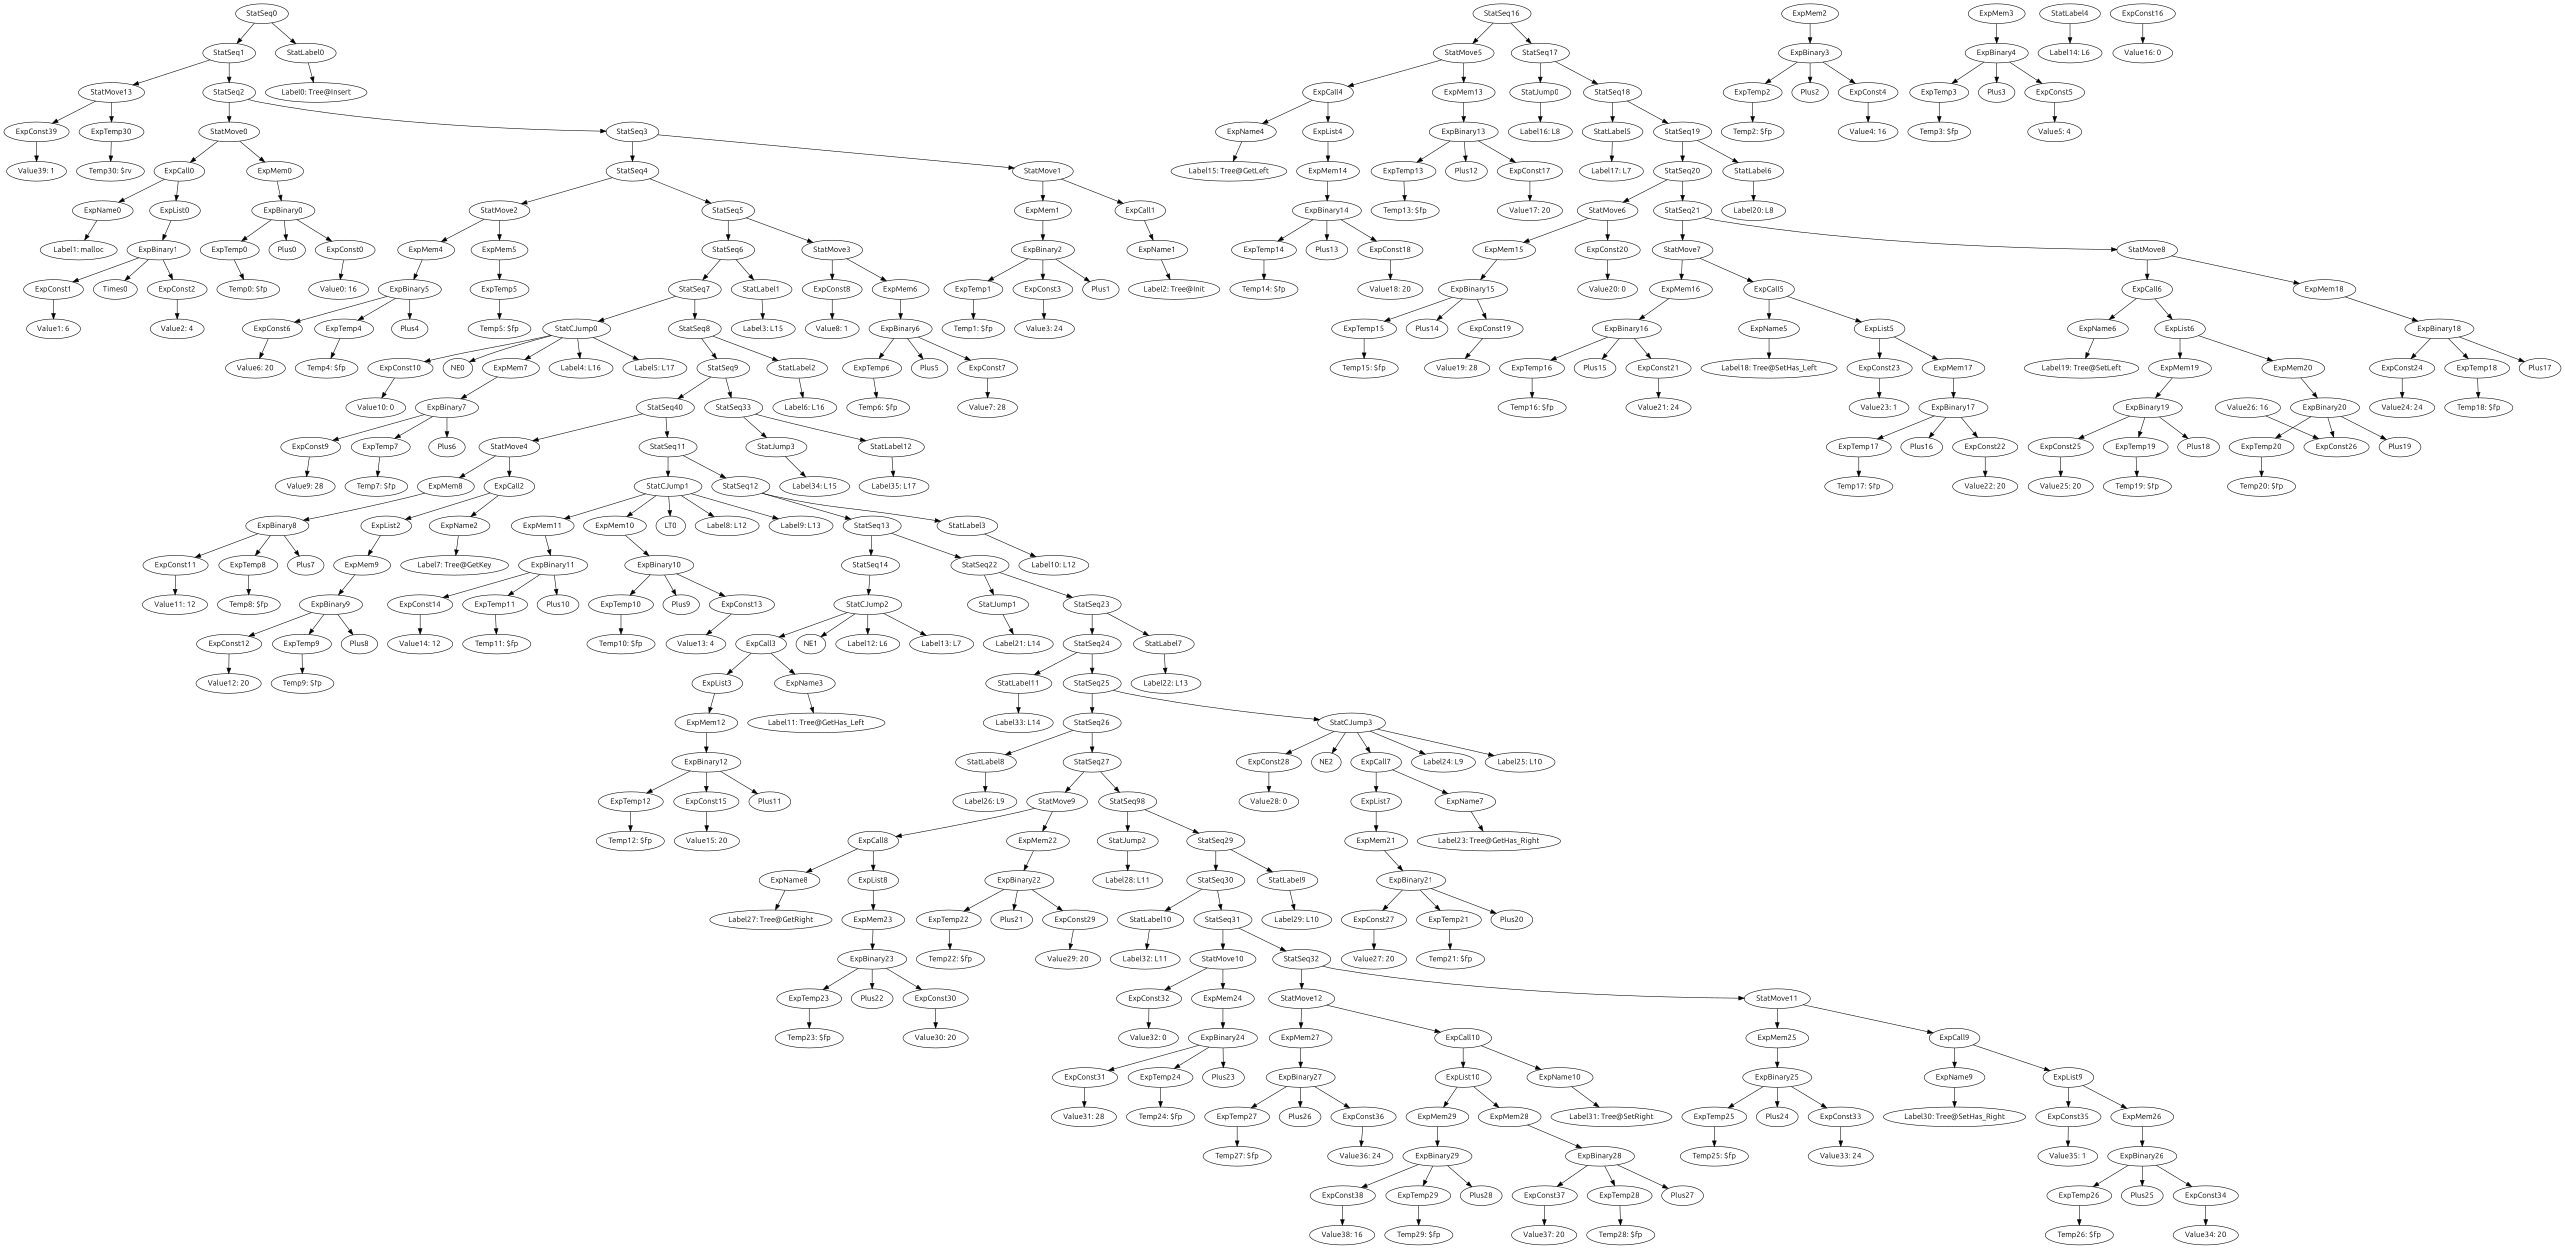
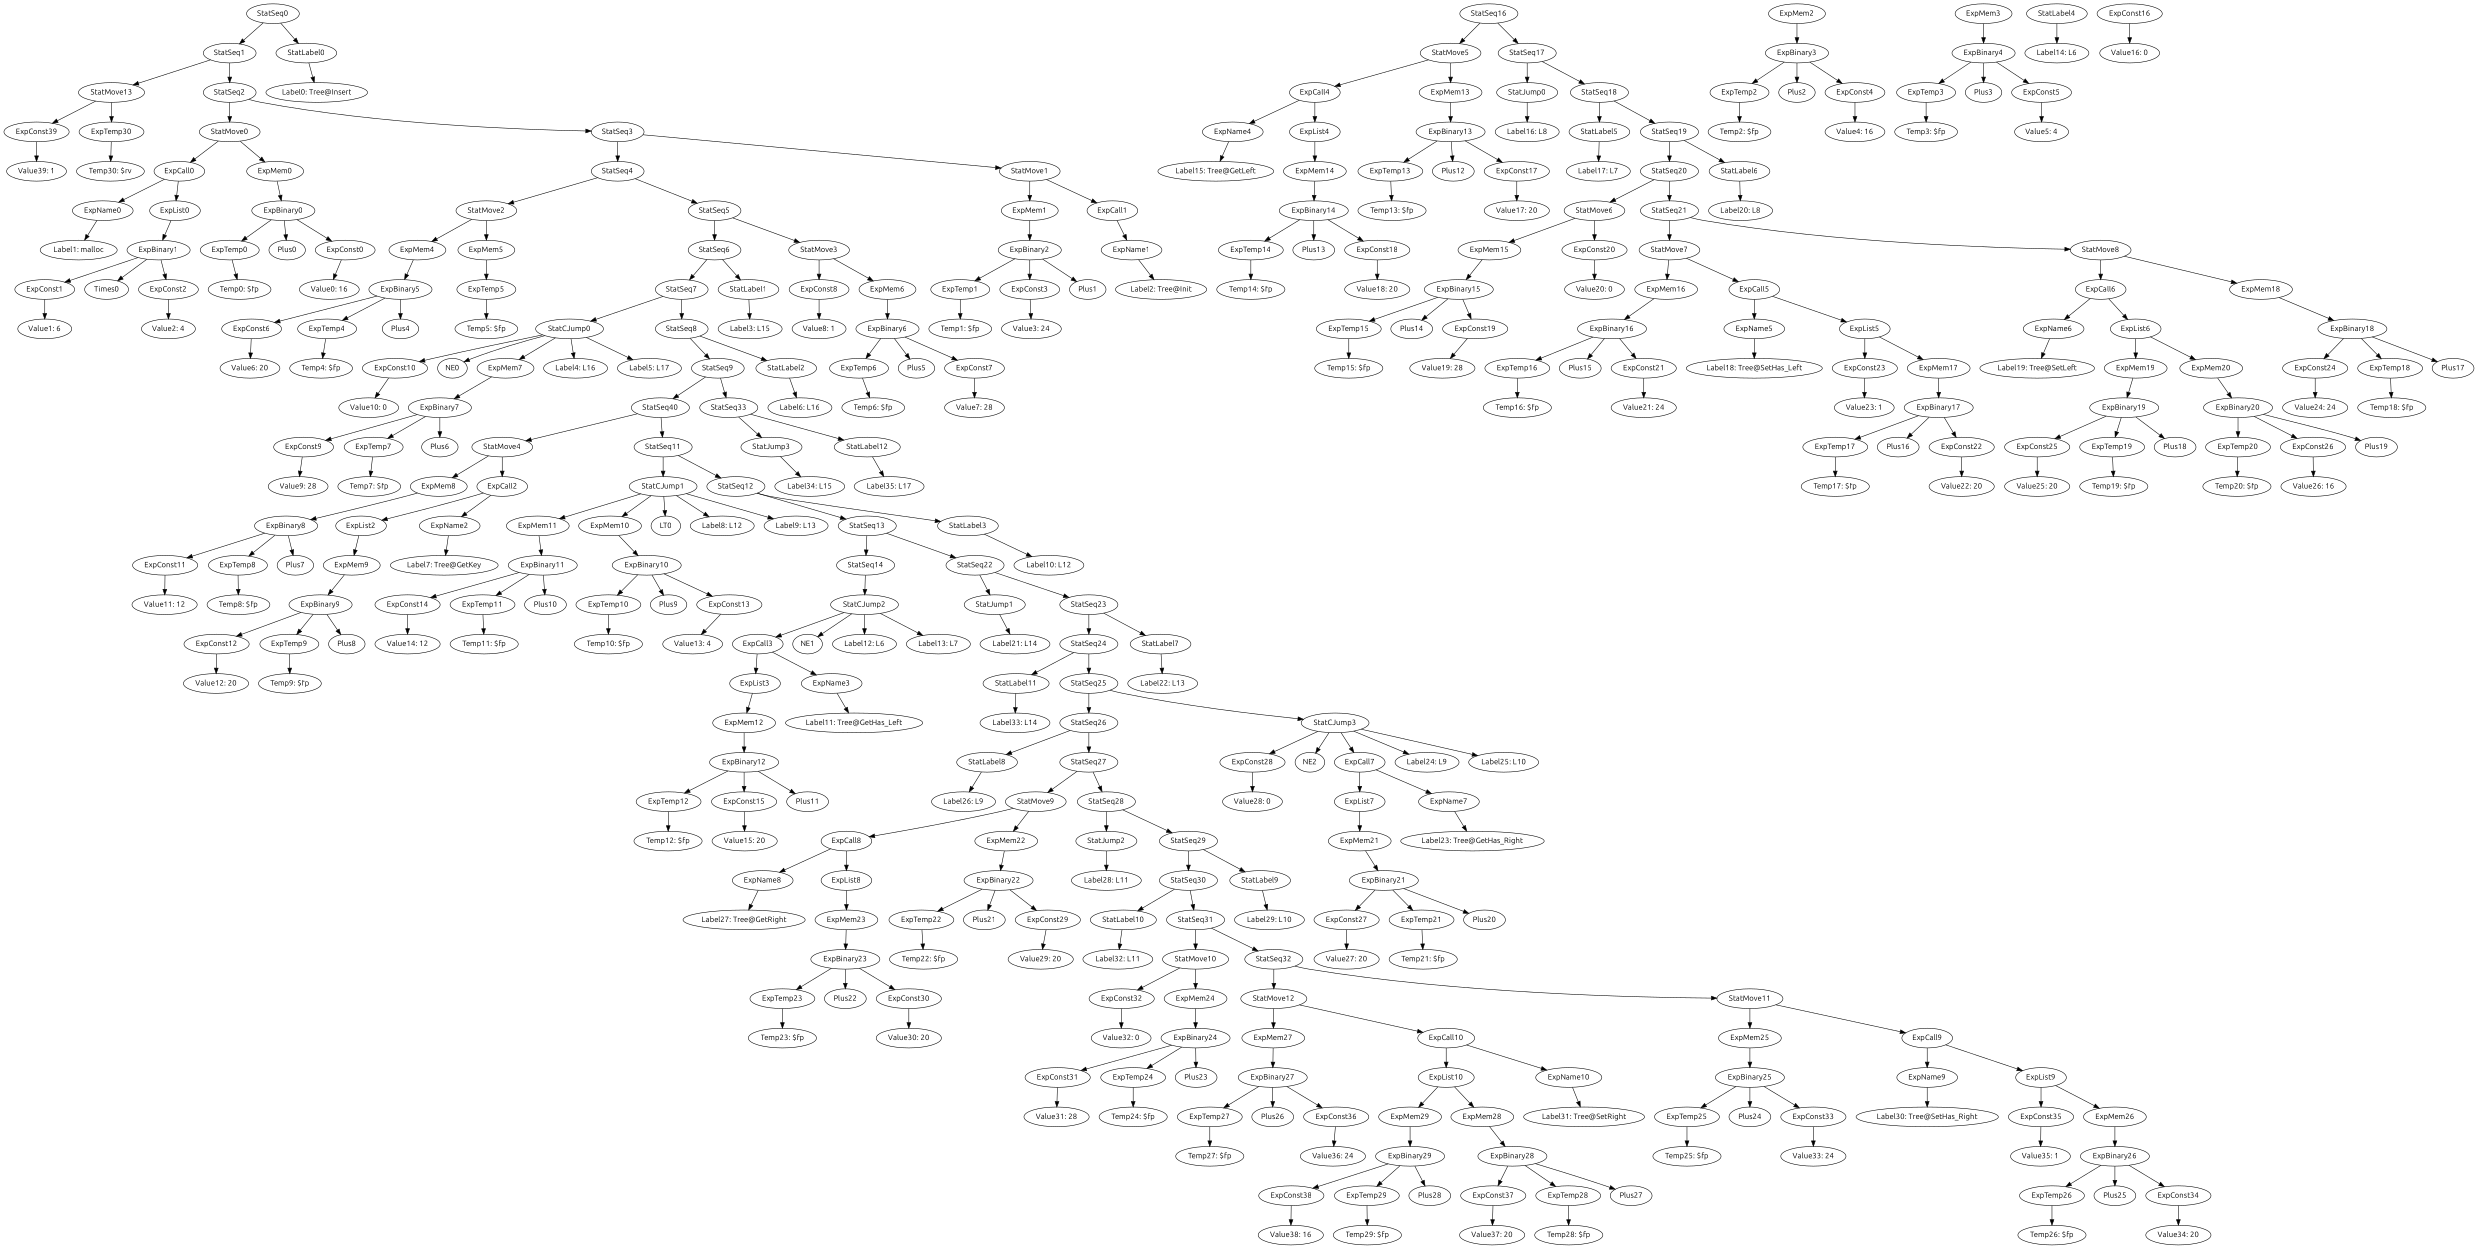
edge "Value26: 16" -> "ExpConst26": reversed
node "StatSeq98": label "StatSeq98" -> "StatSeq28"
